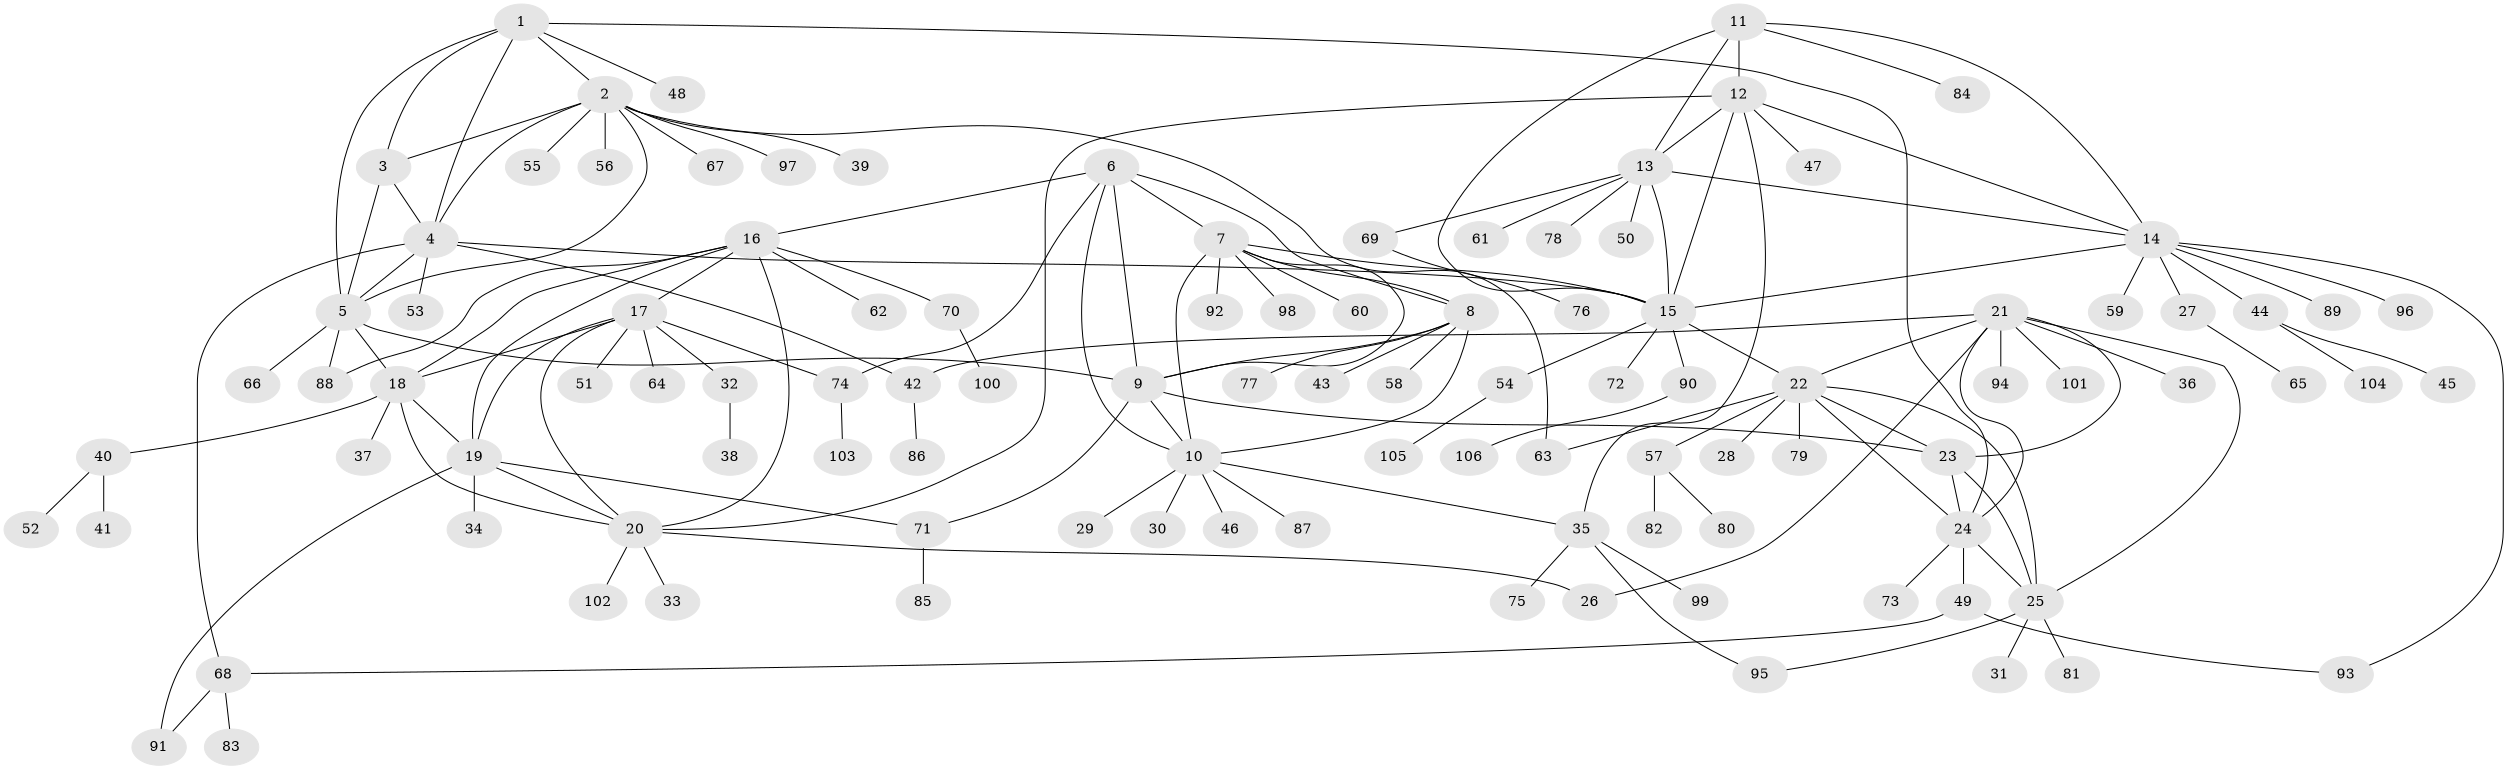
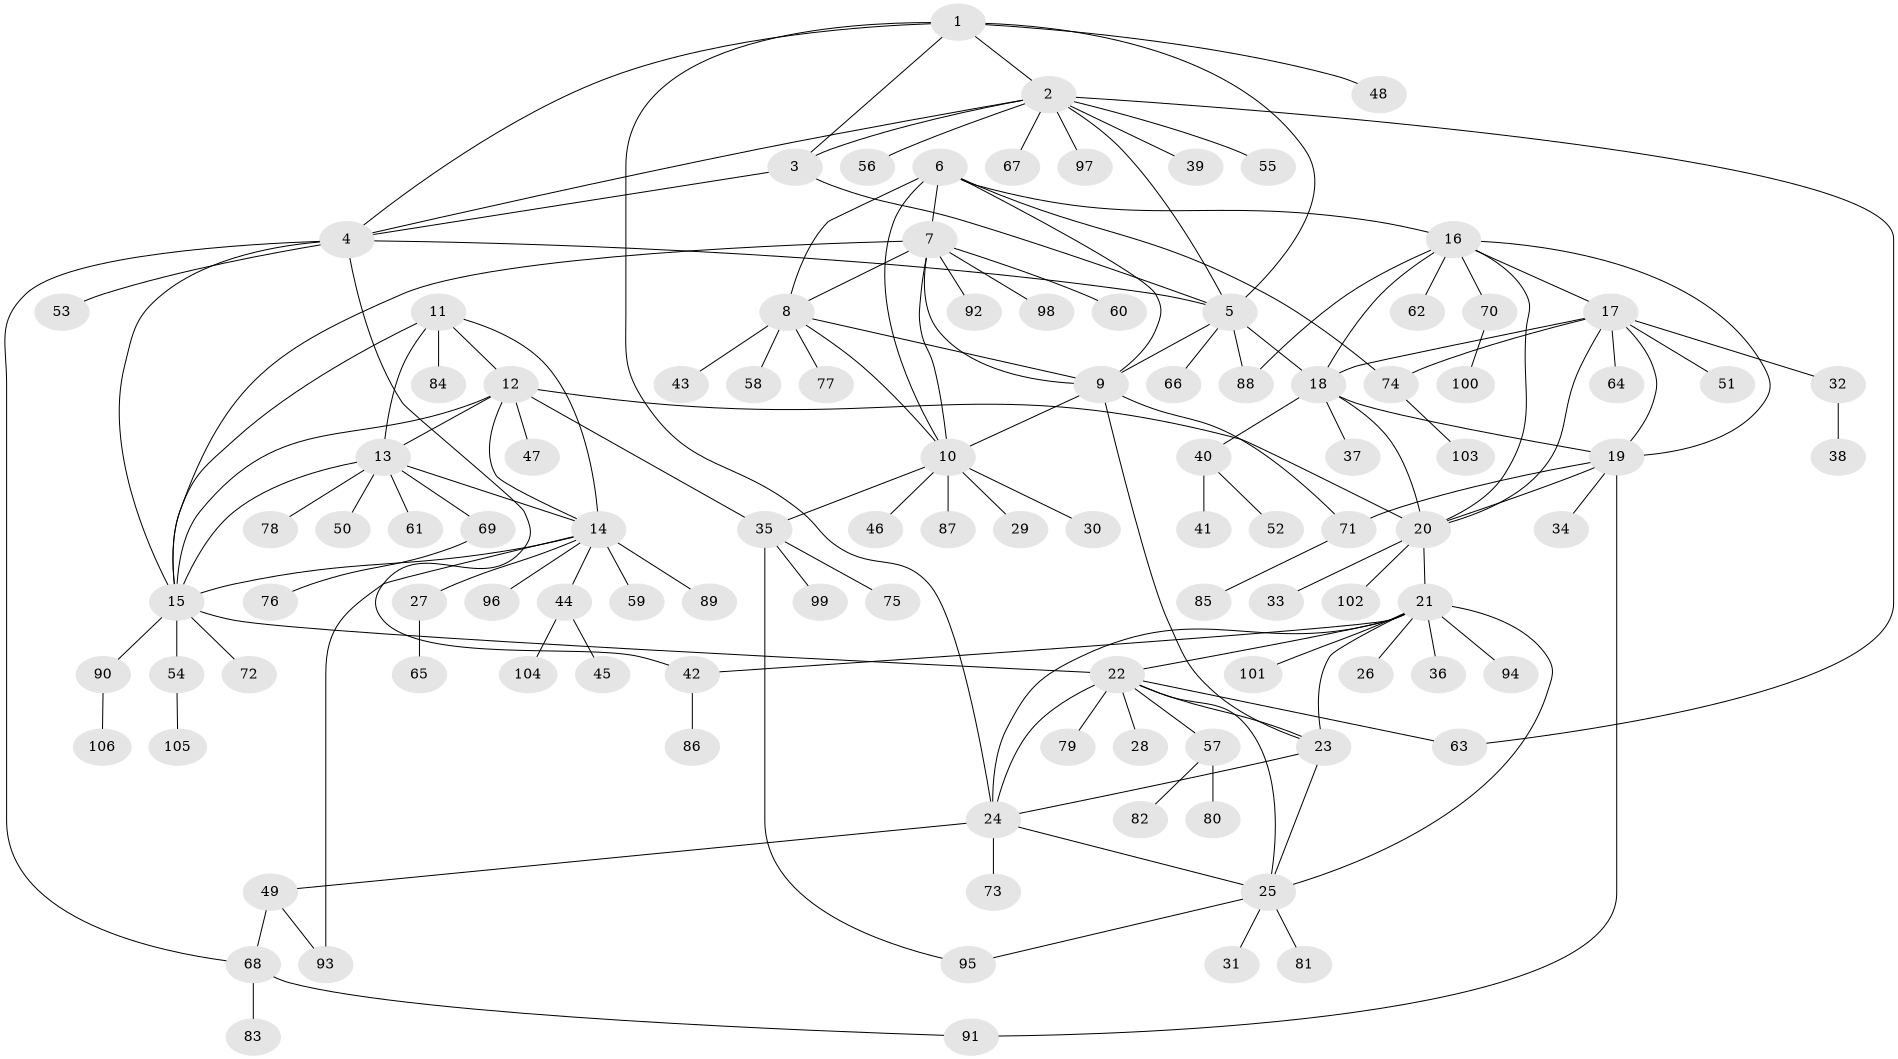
edge "20" -- "26": now "20" -- "21"
